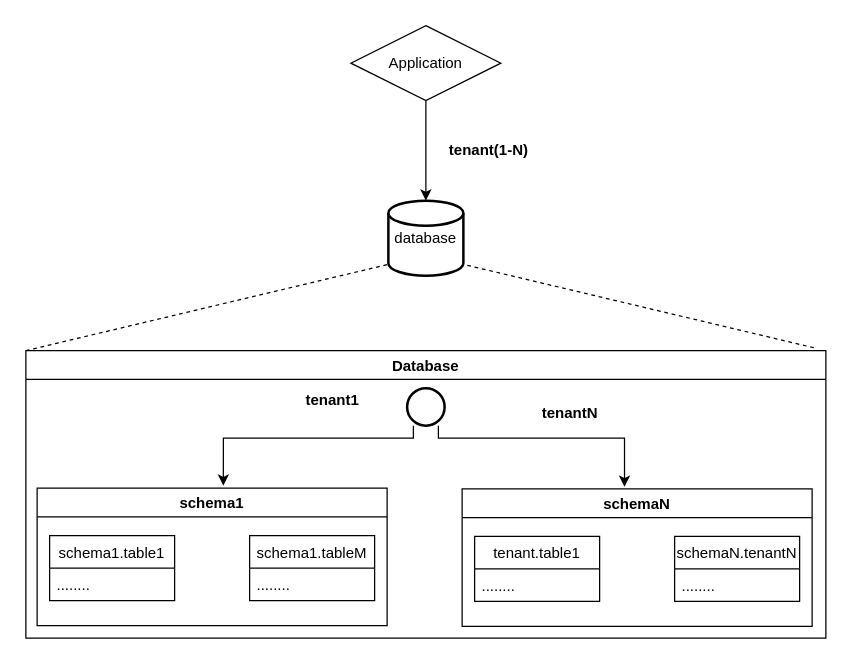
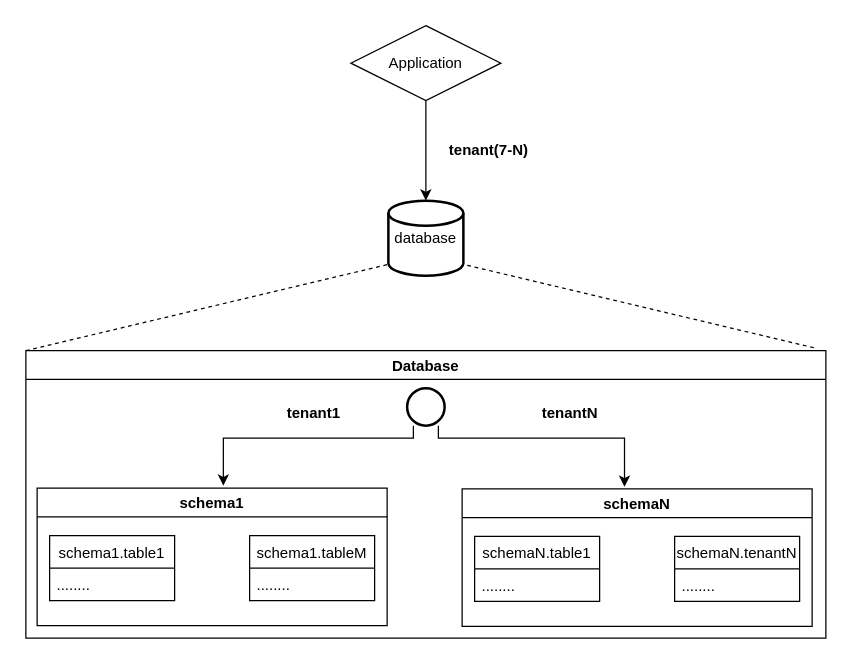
node "tenant(1-N)": label "tenant(1-N)" -> "tenant(7-N)"
node "tenant1": moved (332, 401) -> (313, 413)
node "tenant.table1": label "tenant.table1" -> "schemaN.table1"
